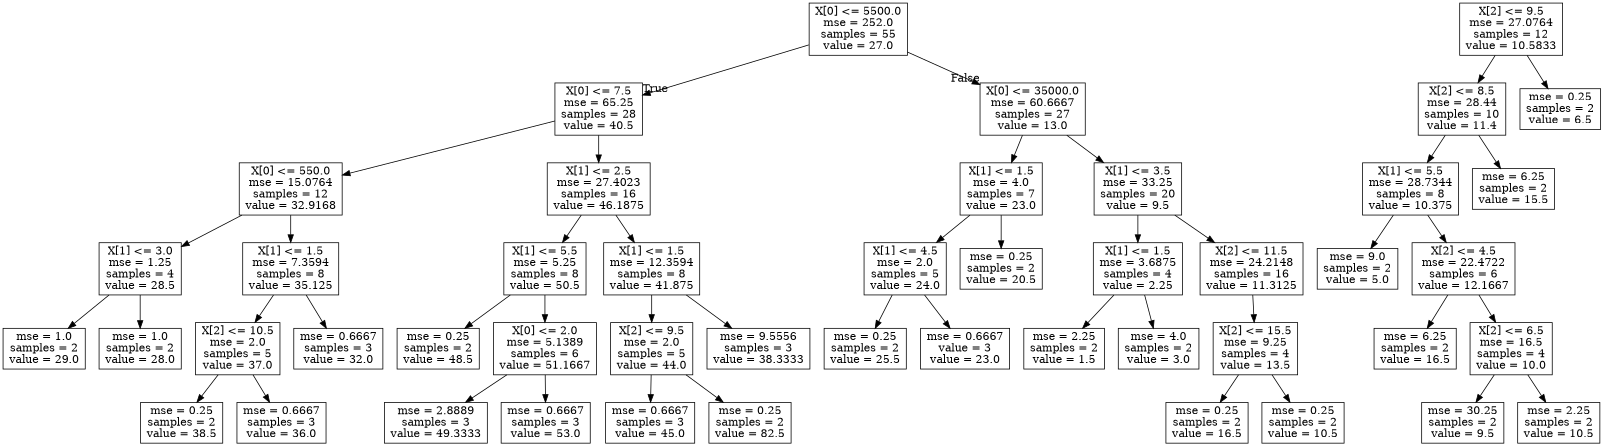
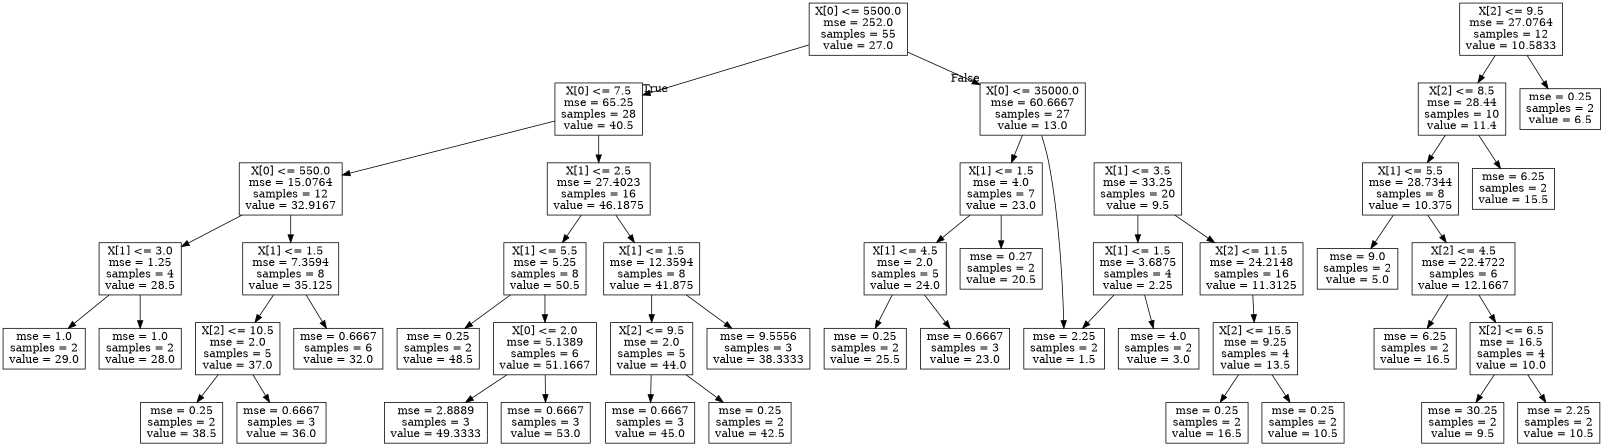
edge "X[0] <= 35000.0 mse = 60.6667 samples = 27 value = 13.0" -> "X[1] <= 3.5 mse = 33.25 samples = 20 value = 9.5": now "X[0] <= 35000.0 mse = 60.6667 samples = 27 value = 13.0" -> "mse = 2.25 samples = 2 value = 1.5"
node "X[0] <= 550.0 mse = 15.0764 samples = 12 value = 32.9168": label "X[0] <= 550.0 mse = 15.0764 samples = 12 value = 32.9168" -> "X[0] <= 550.0 mse = 15.0764 samples = 12 value = 32.9167"
node "mse = 0.25 samples = 2 value = 20.5": label "mse = 0.25 samples = 2 value = 20.5" -> "mse = 0.27 samples = 2 value = 20.5"
node "mse = 0.6667 samples = 3 value = 32.0": label "mse = 0.6667 samples = 3 value = 32.0" -> "mse = 0.6667 samples = 6 value = 32.0"
node "mse = 0.6667 value = 3 value = 23.0": label "mse = 0.6667 value = 3 value = 23.0" -> "mse = 0.6667 samples = 3 value = 23.0"
node "mse = 0.25 samples = 2 value = 82.5": label "mse = 0.25 samples = 2 value = 82.5" -> "mse = 0.25 samples = 2 value = 42.5"
